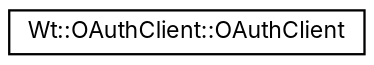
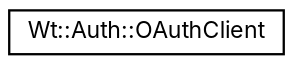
node "Wt::OAuthClient::OAuthClient": label "Wt::OAuthClient::OAuthClient" -> "Wt::Auth::OAuthClient"
